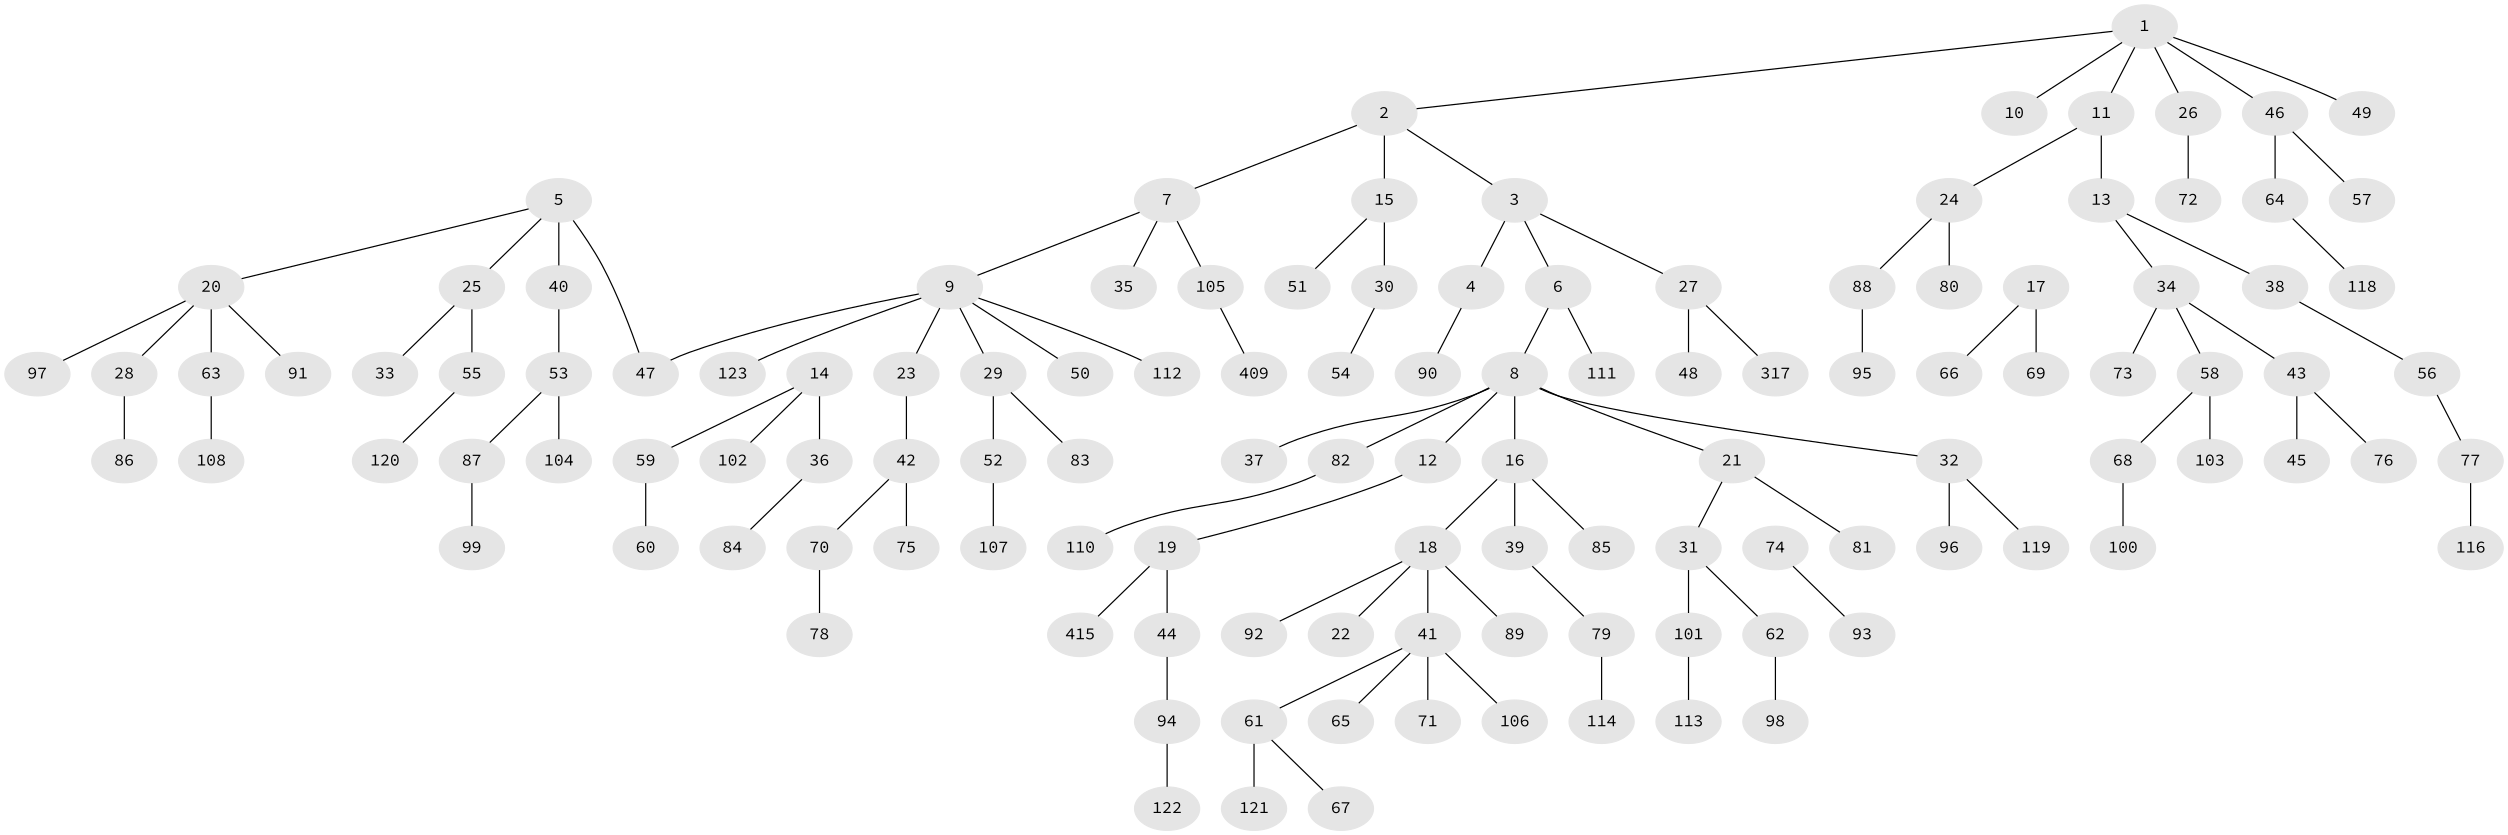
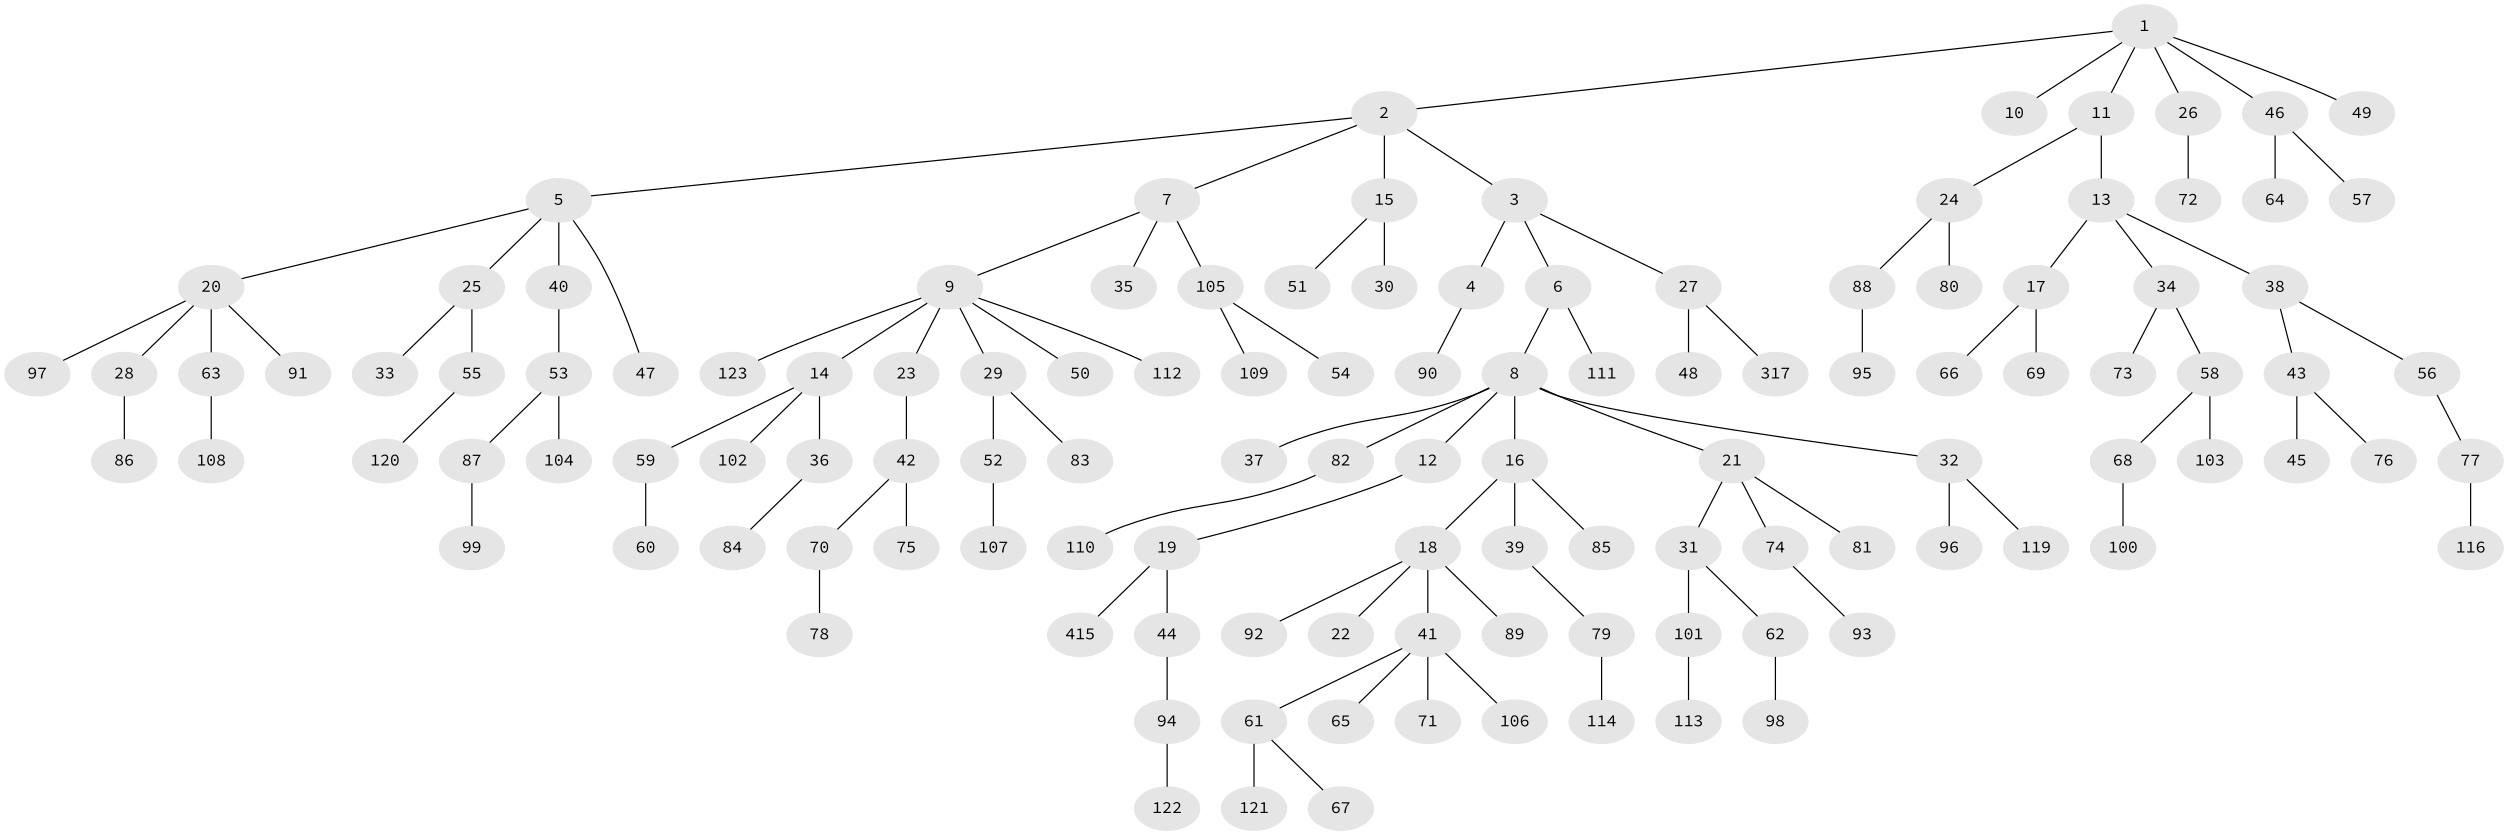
edge "2" -- "5": added
edge "13" -- "17": added
node "118": removed
edge "9" -- "47": now "9" -- "14"
edge "30" -- "54": now "105" -- "54"
edge "34" -- "43": now "38" -- "43"
node "409": label "409" -> "109"
edge "21" -- "74": added
